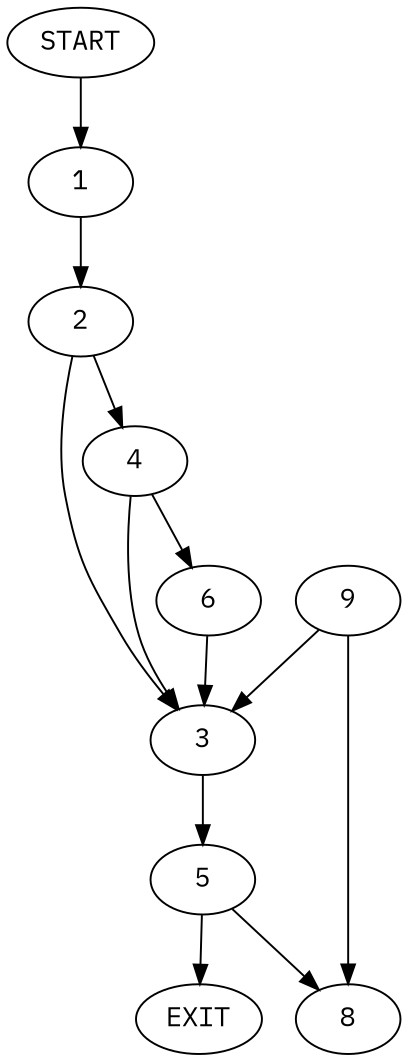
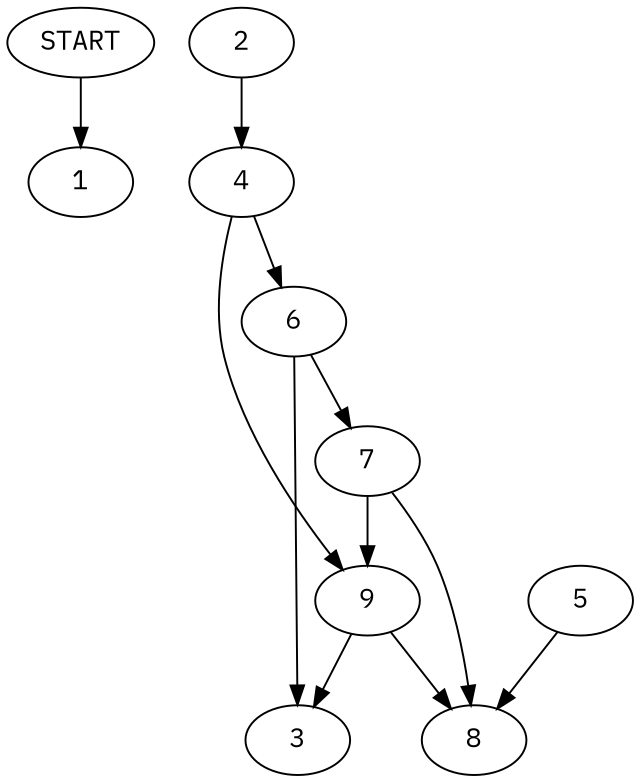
edge "1" -> "2": removed
node "7": added
edge "2" -> "3": removed
edge "4" -> "3": now "4" -> "9"
edge "3" -> "5": removed
node "EXIT": removed
